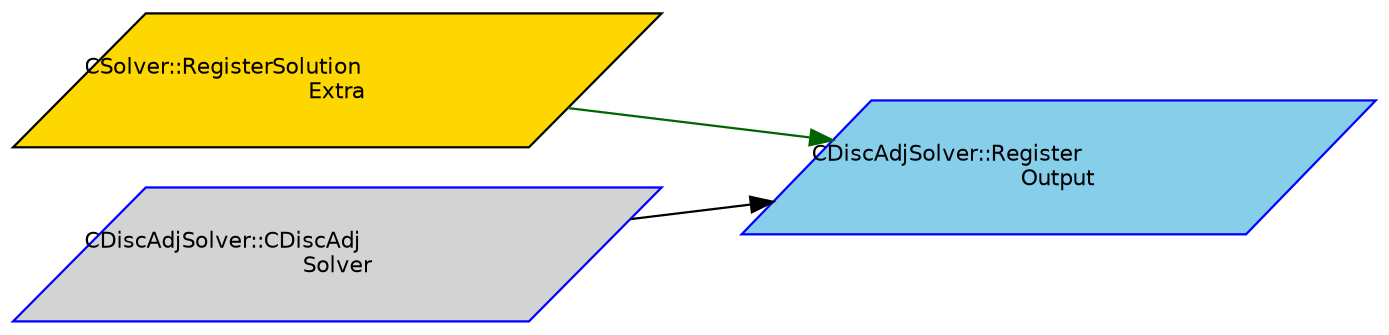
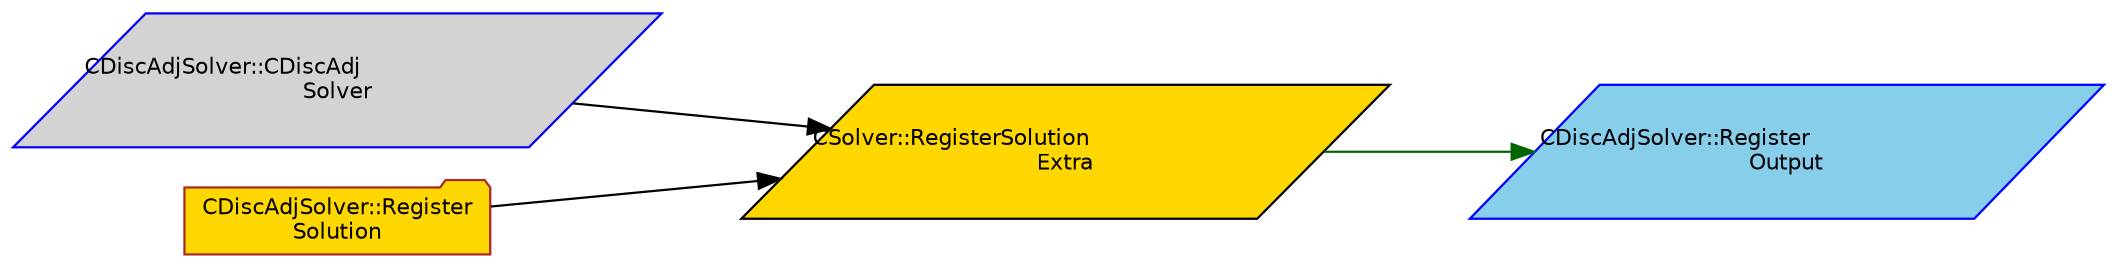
edge "CDiscAdjSolver::CDiscAdj Solver" -> "CDiscAdjSolver::Register Output": now "CDiscAdjSolver::CDiscAdj Solver" -> "CSolver::RegisterSolution Extra"
node "CDiscAdjSolver::Register Solution": added
